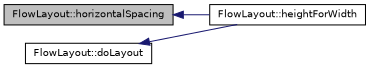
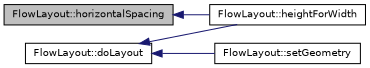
node "FlowLayout::setGeometry": added
